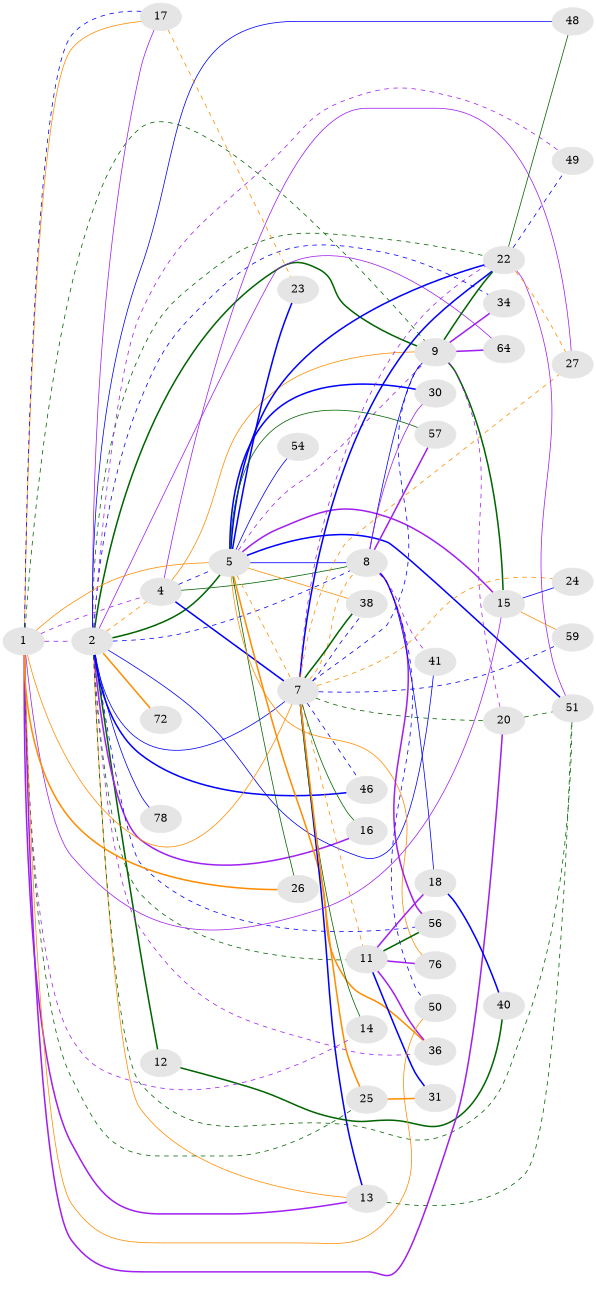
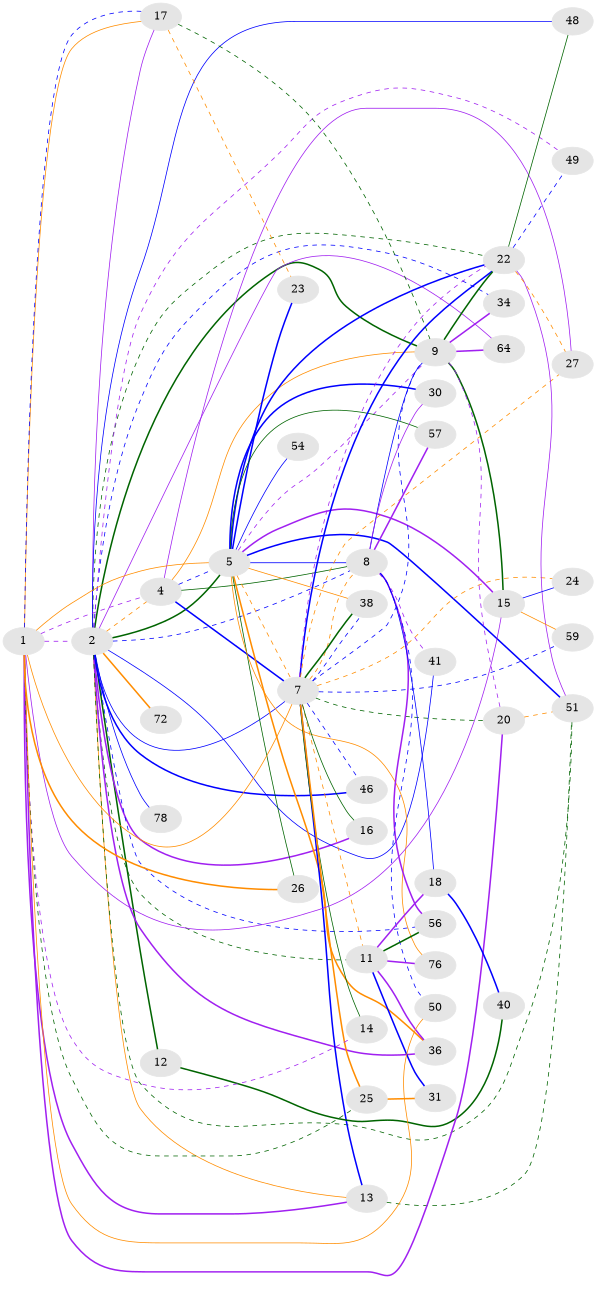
edge "9" -- "1": now "9" -- "17"
edge "51" -- "20": color darkgreen -> darkorange
edge "2" -- "36": style dashed -> bold
